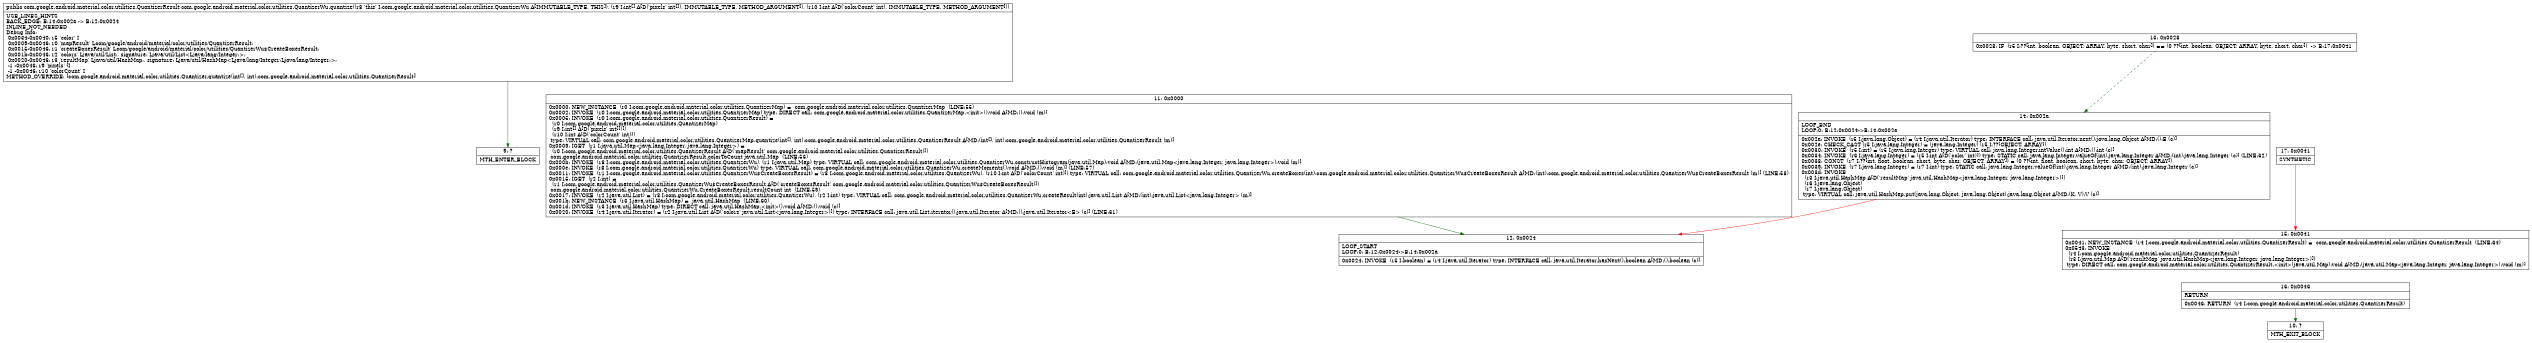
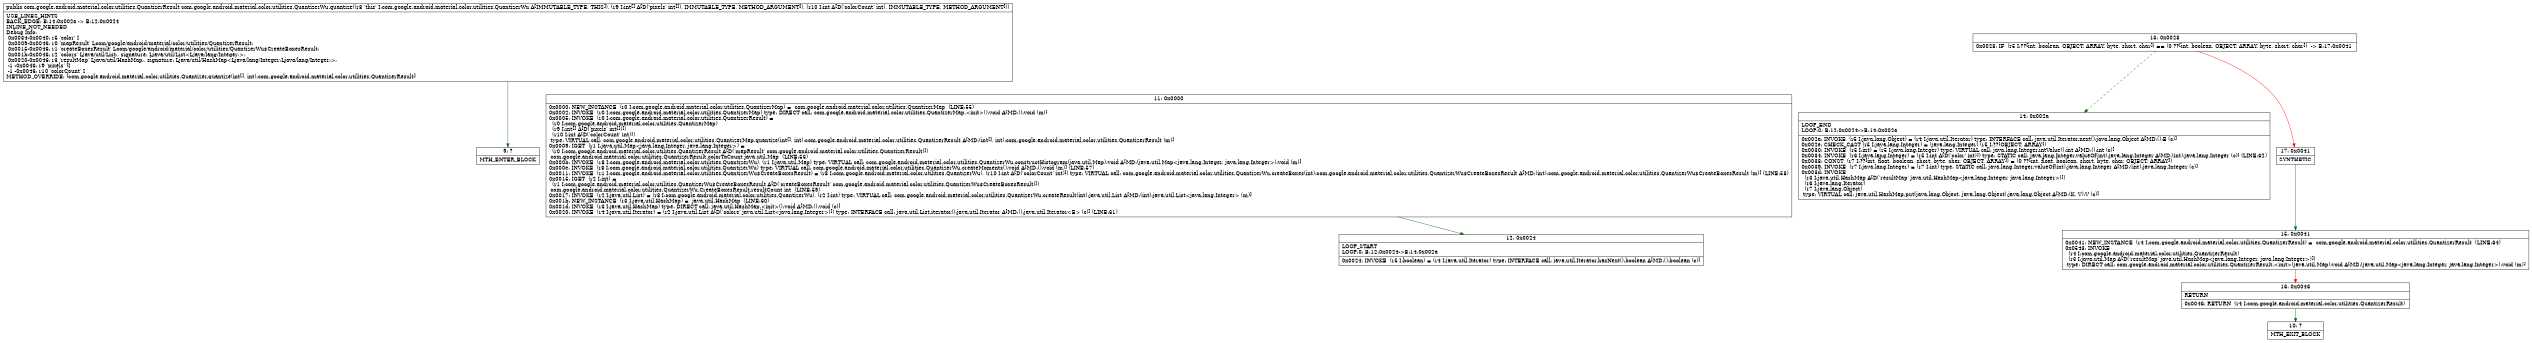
edge "13: 0x0028" -> "17: 0x0041": added
node "14: 0x002a": text "(r6 I:java.lang.Object)" -> "(r6 I:java.lang.Iterator)"
edge "17: 0x0041" -> "15: 0x0041": color red -> darkgreen
edge "14: 0x002a" -> "12: 0x0024": removed
edge "15: 0x0041" -> "16: 0x0046": added
